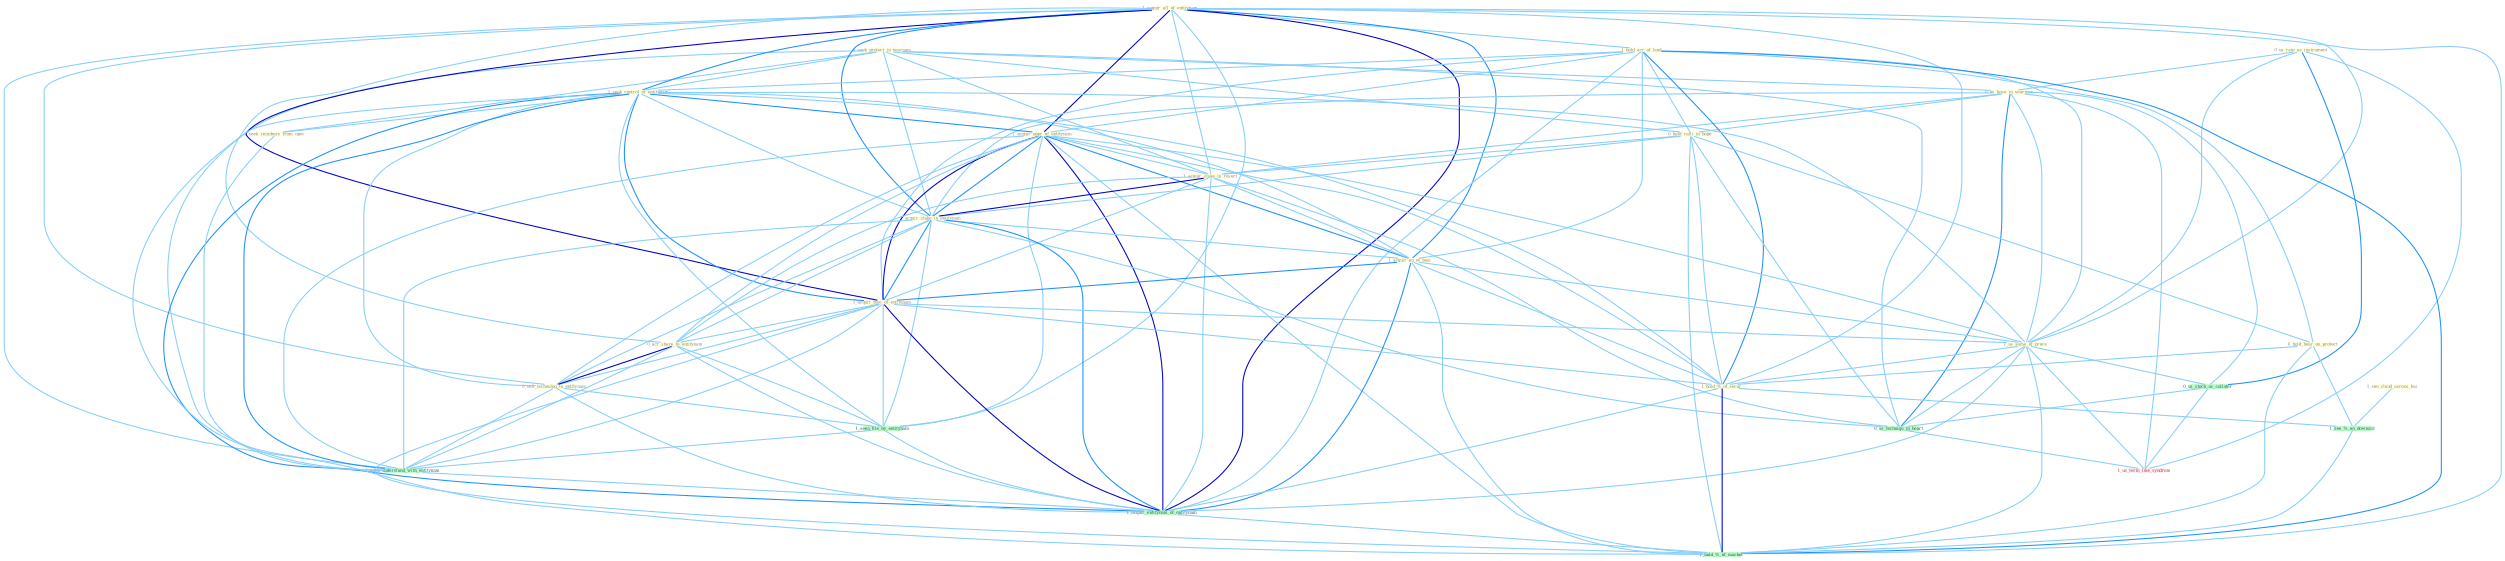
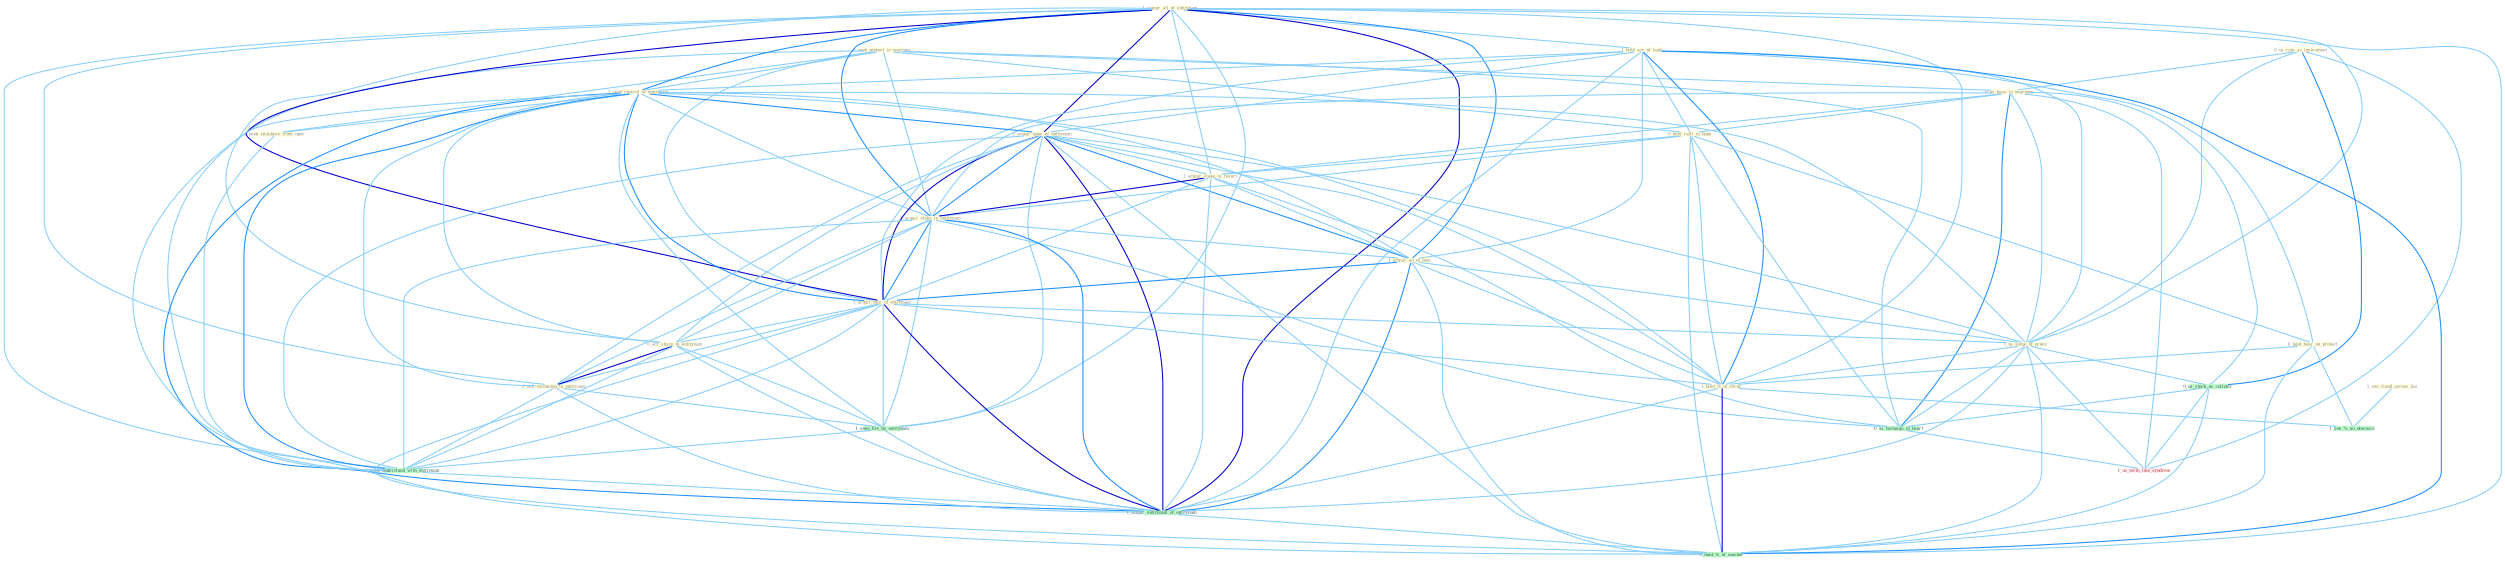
edge "0_seek_protect_in_yearnum" -- "1_acquir_stake_in_resort": now "0_seek_protect_in_yearnum" -- "1_acquir_busi_of_entitynam"
edge "1_acquir_stake_in_resort" -- "0_acr_share_to_entitynam": now "1_seek_control_of_entitynam" -- "0_acr_share_to_entitynam"
edge "1_see_%_on_downsid" -- "1_hold_%_of_market": now "0_us_stock_as_collater" -- "1_hold_%_of_market"
